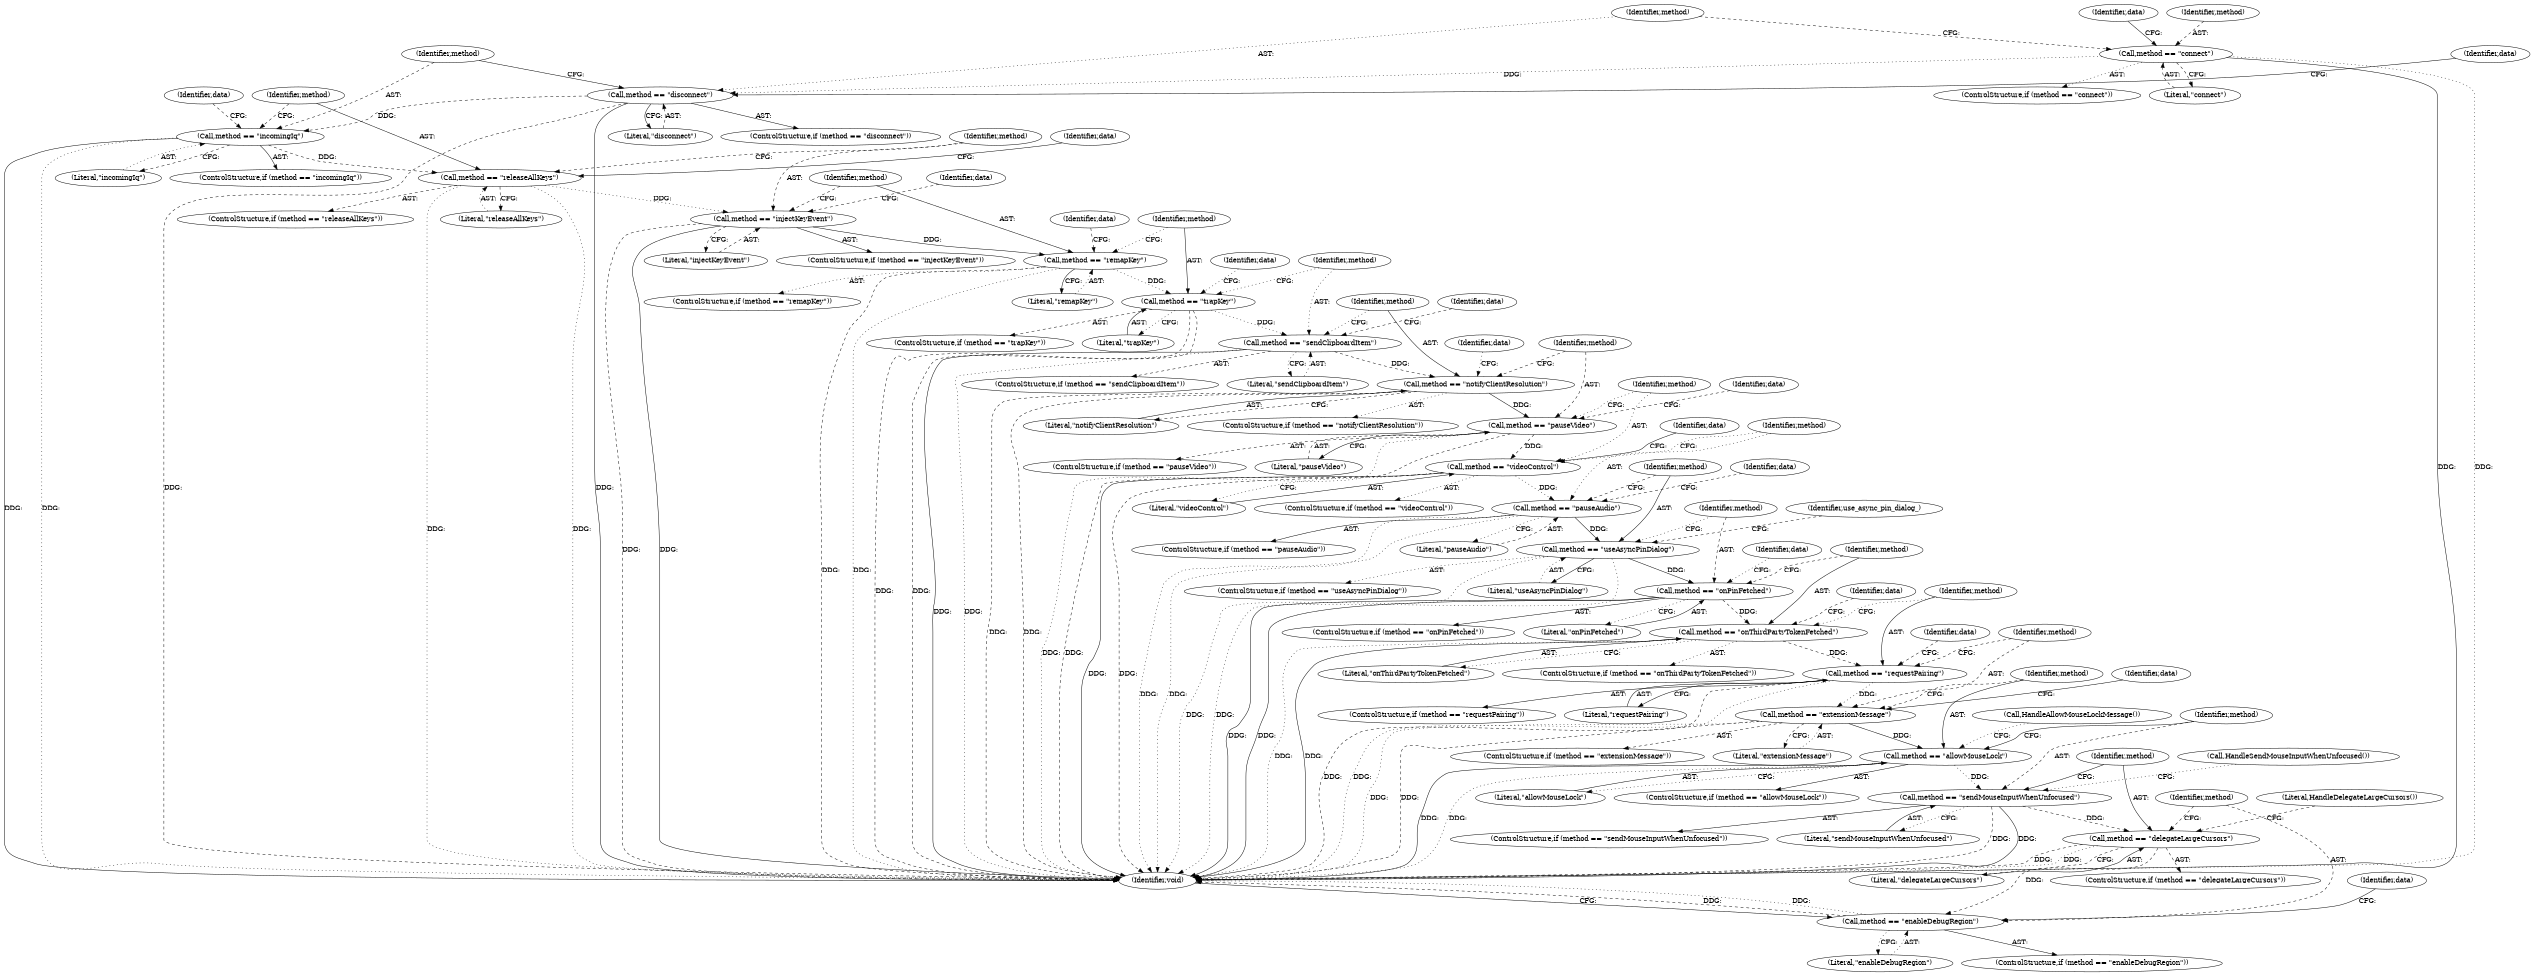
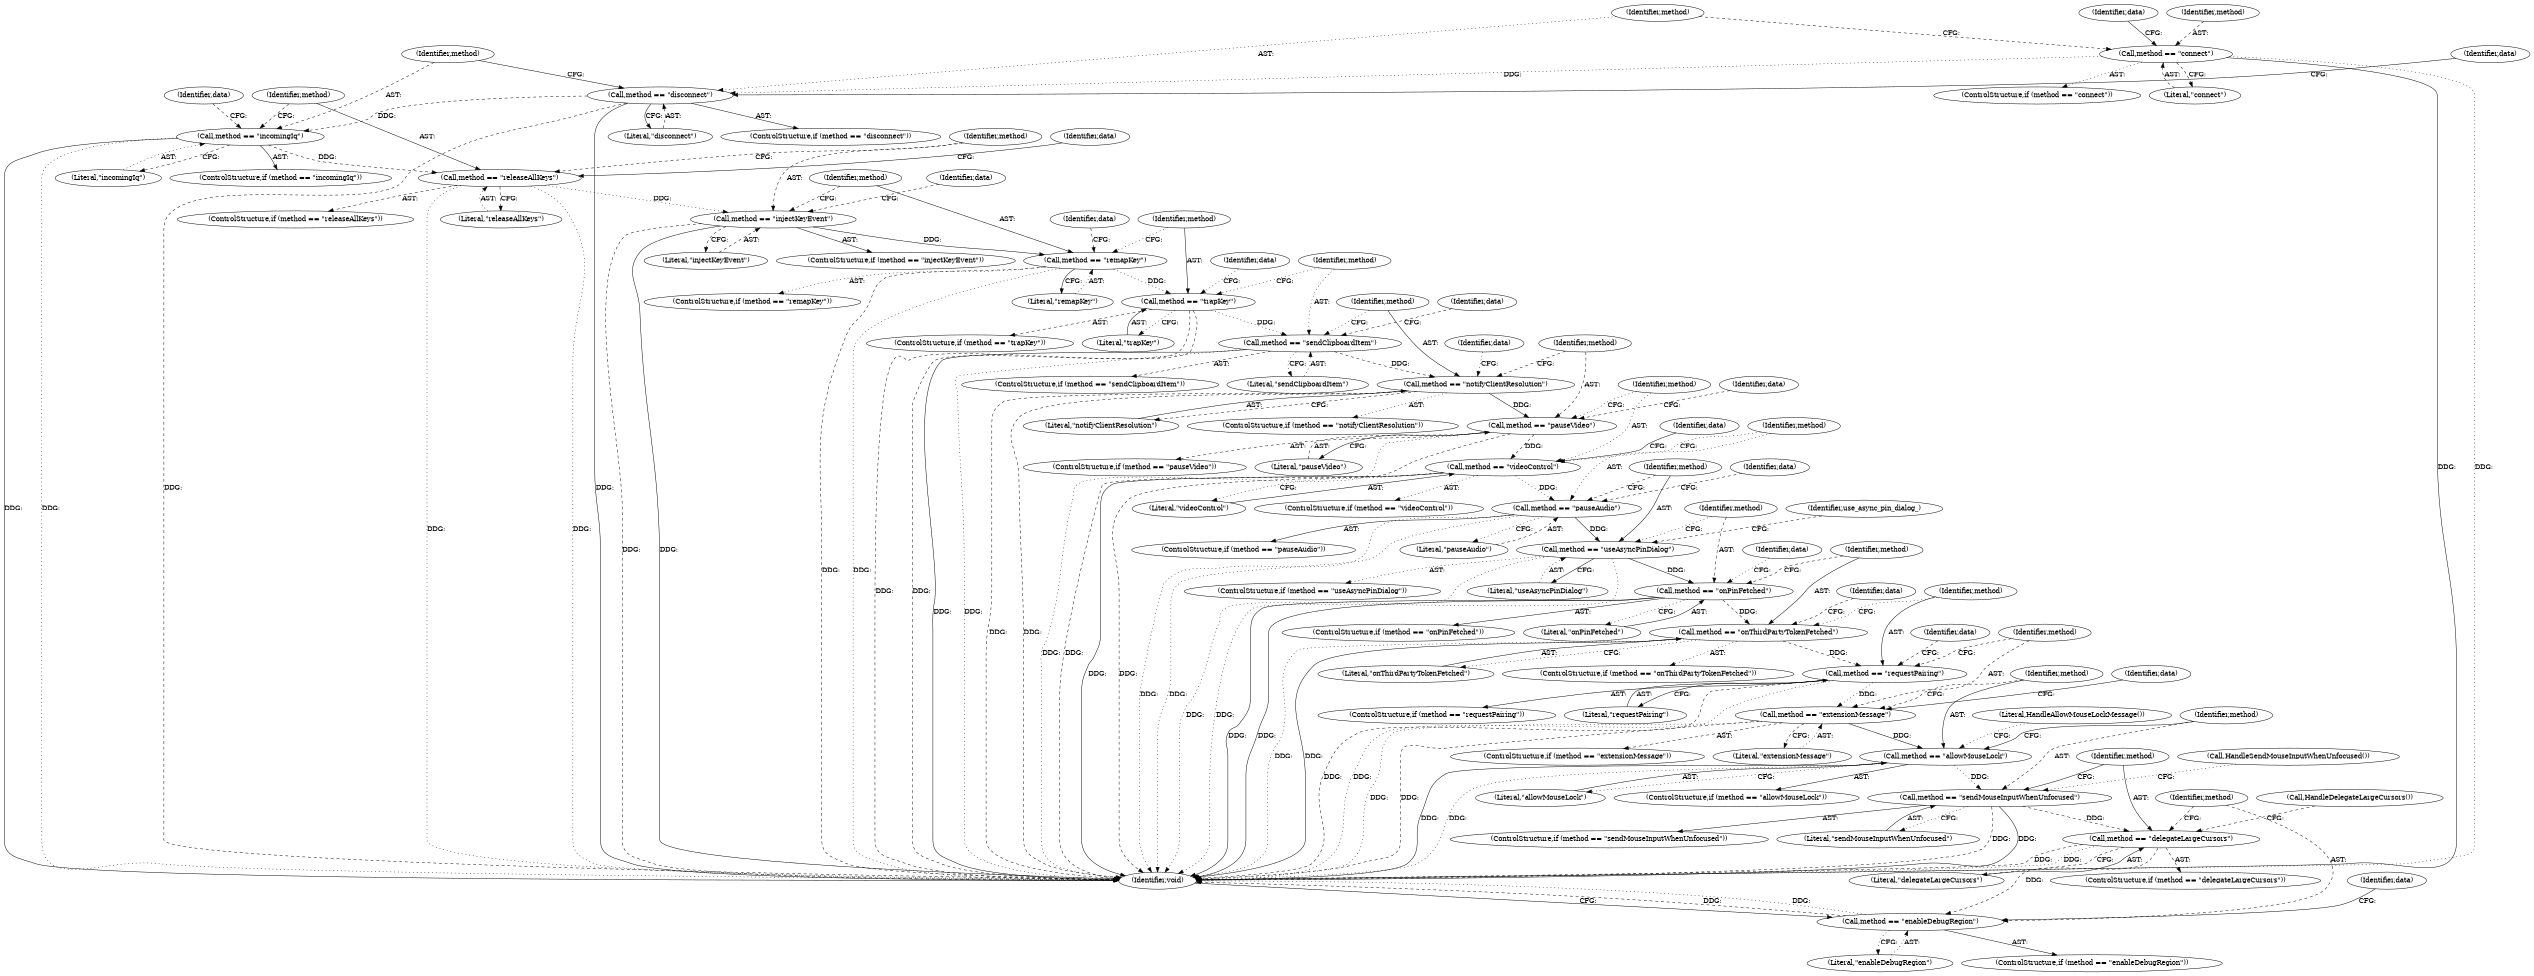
node "(Call,HandleAllowMouseLockMessage())": label "(Call,HandleAllowMouseLockMessage())" -> "(Literal,HandleAllowMouseLockMessage())"
node "(Literal,HandleDelegateLargeCursors())": label "(Literal,HandleDelegateLargeCursors())" -> "(Call,HandleDelegateLargeCursors())"
